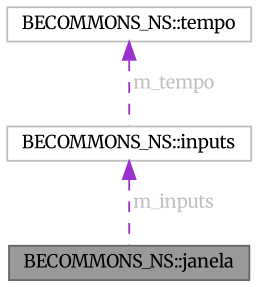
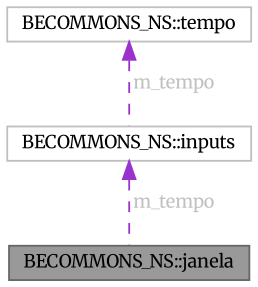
edge "BECOMMONS_NS::janela" -> "BECOMMONS_NS::inputs": label " m_inputs" -> " m_tempo"
